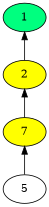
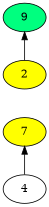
node "1": label "1" -> "9"
edge "7" -> "2": removed
node "5": label "5" -> "4"
